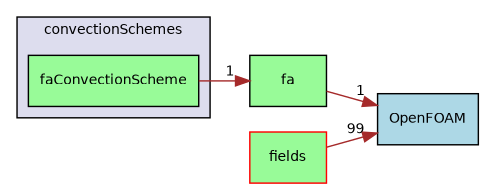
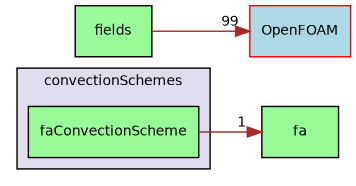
edge "fa" -> "OpenFOAM": removed
node "OpenFOAM": color black -> red
node "fields": color red -> black
